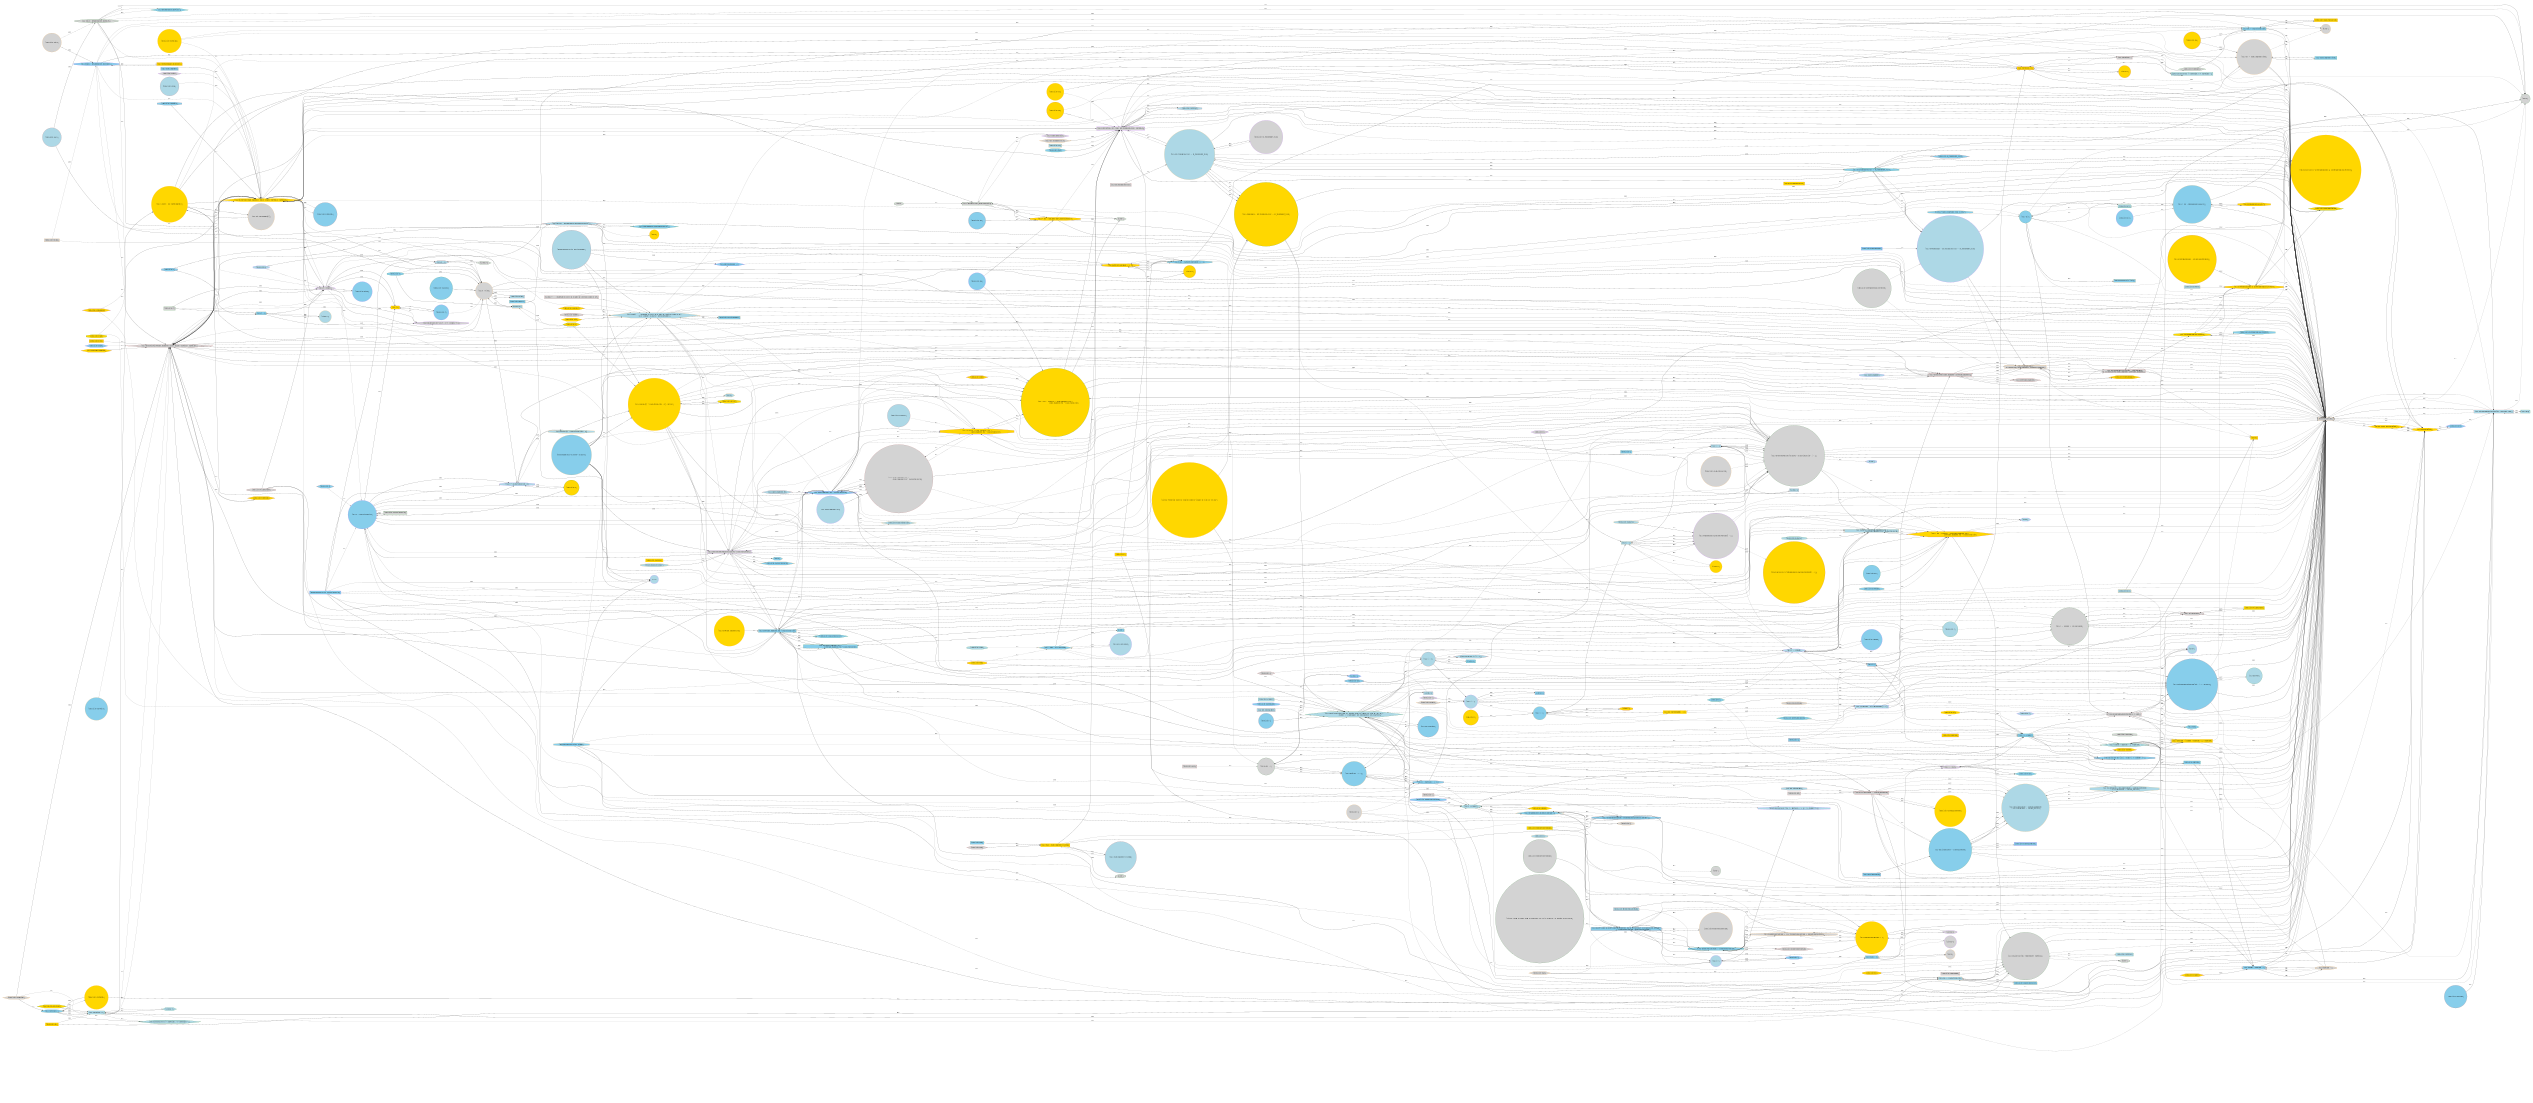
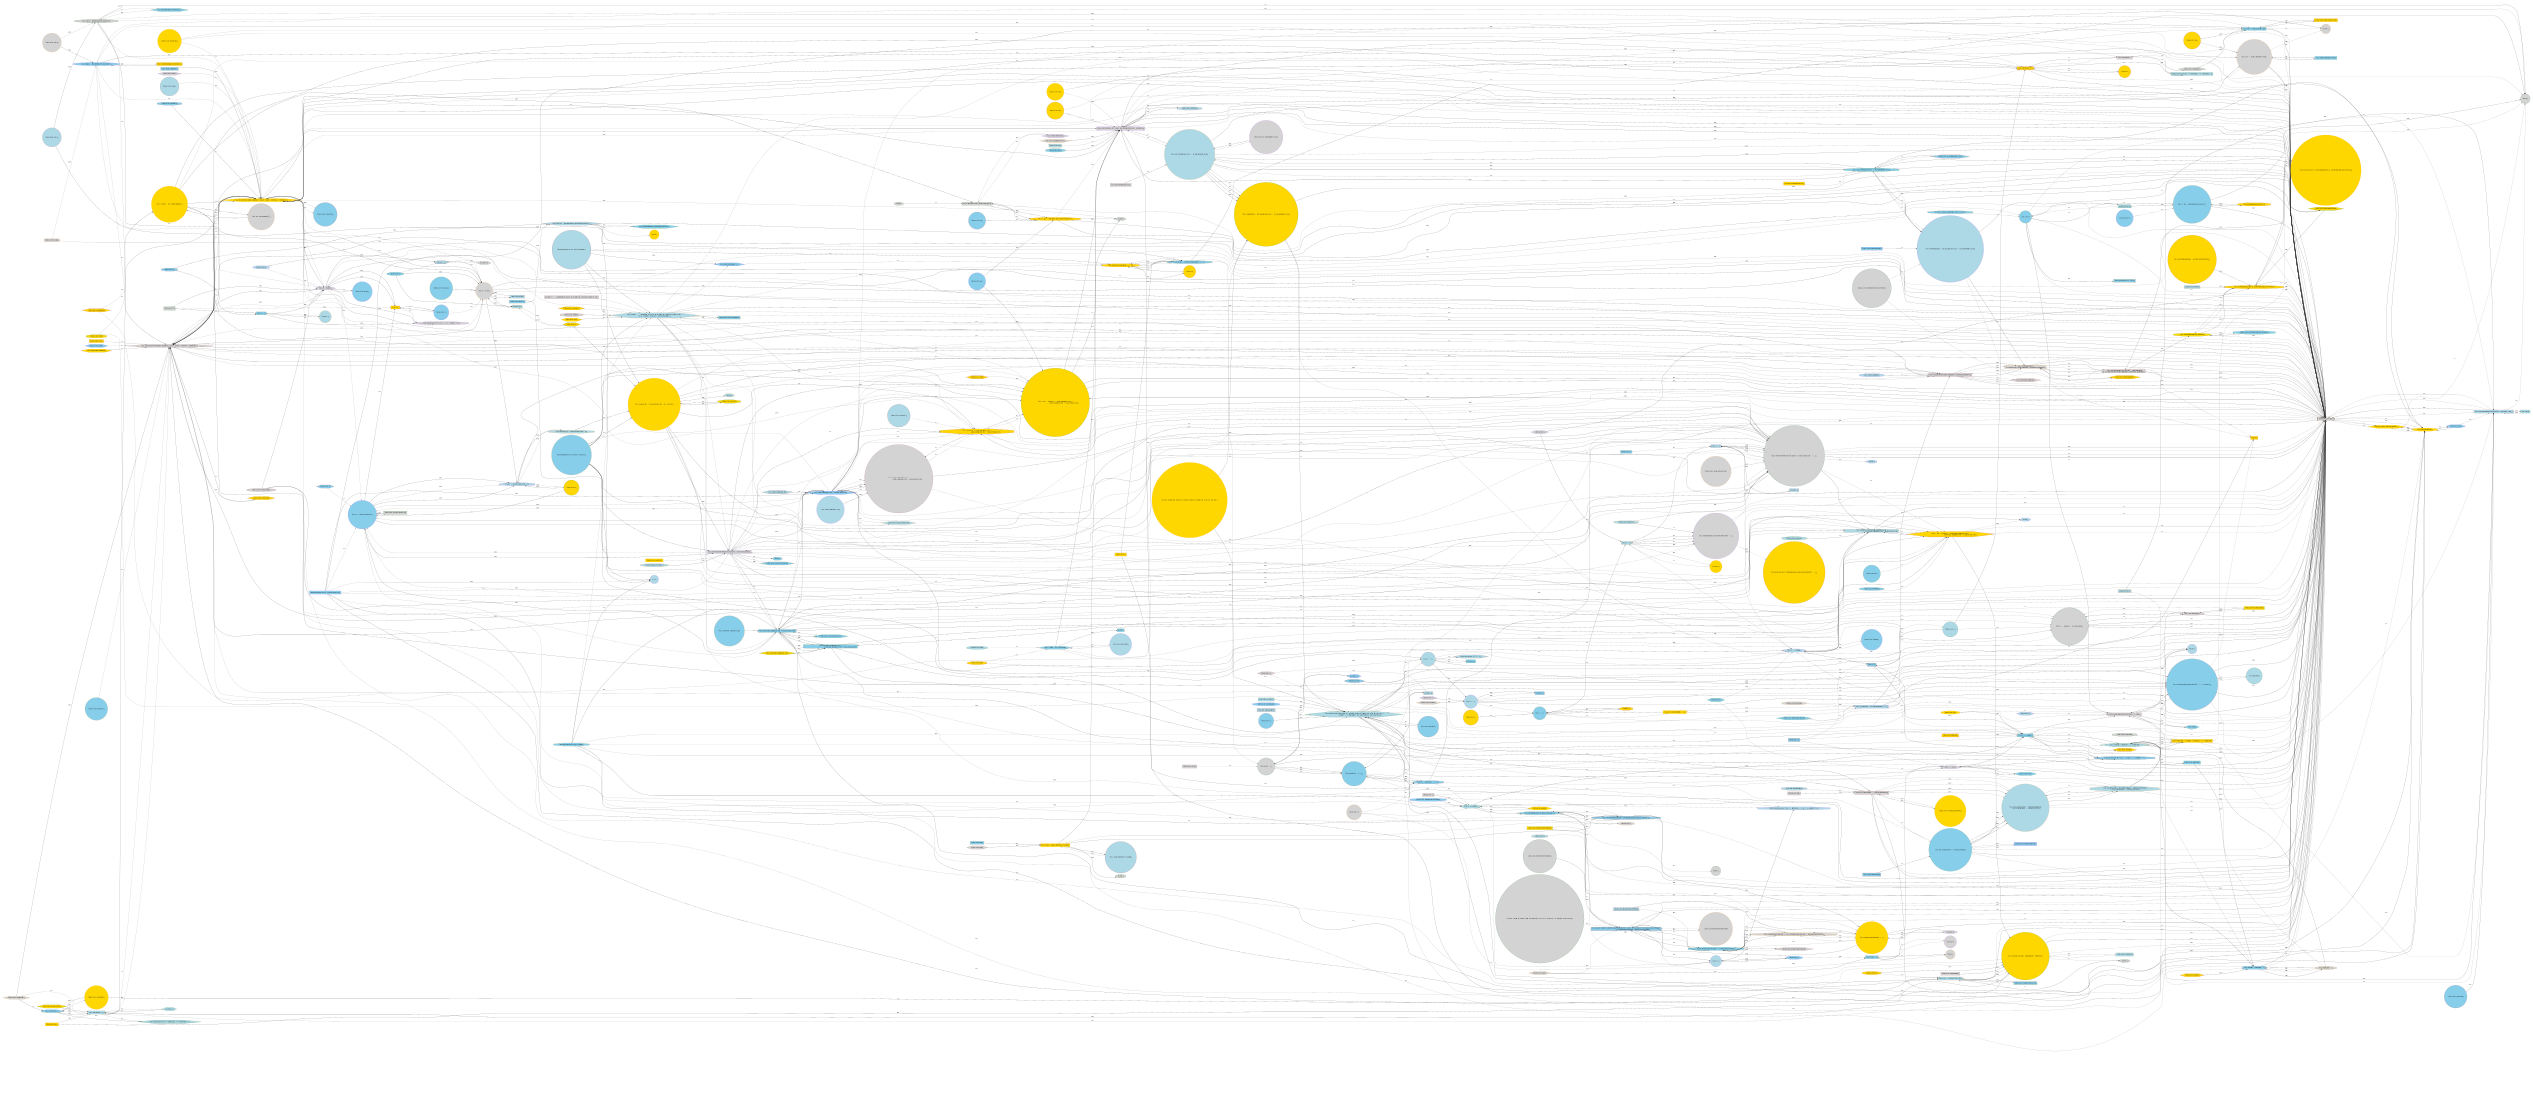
node "(Call,prevFrame.ImageDesc.Top)": fillcolor gold -> skyblue
node "(Call,prevFrame.ImageDesc.Left)": added
node "(Call,setLineColor(dst, TRANSPARENT, copyWidth))": fillcolor lightgrey -> gold
